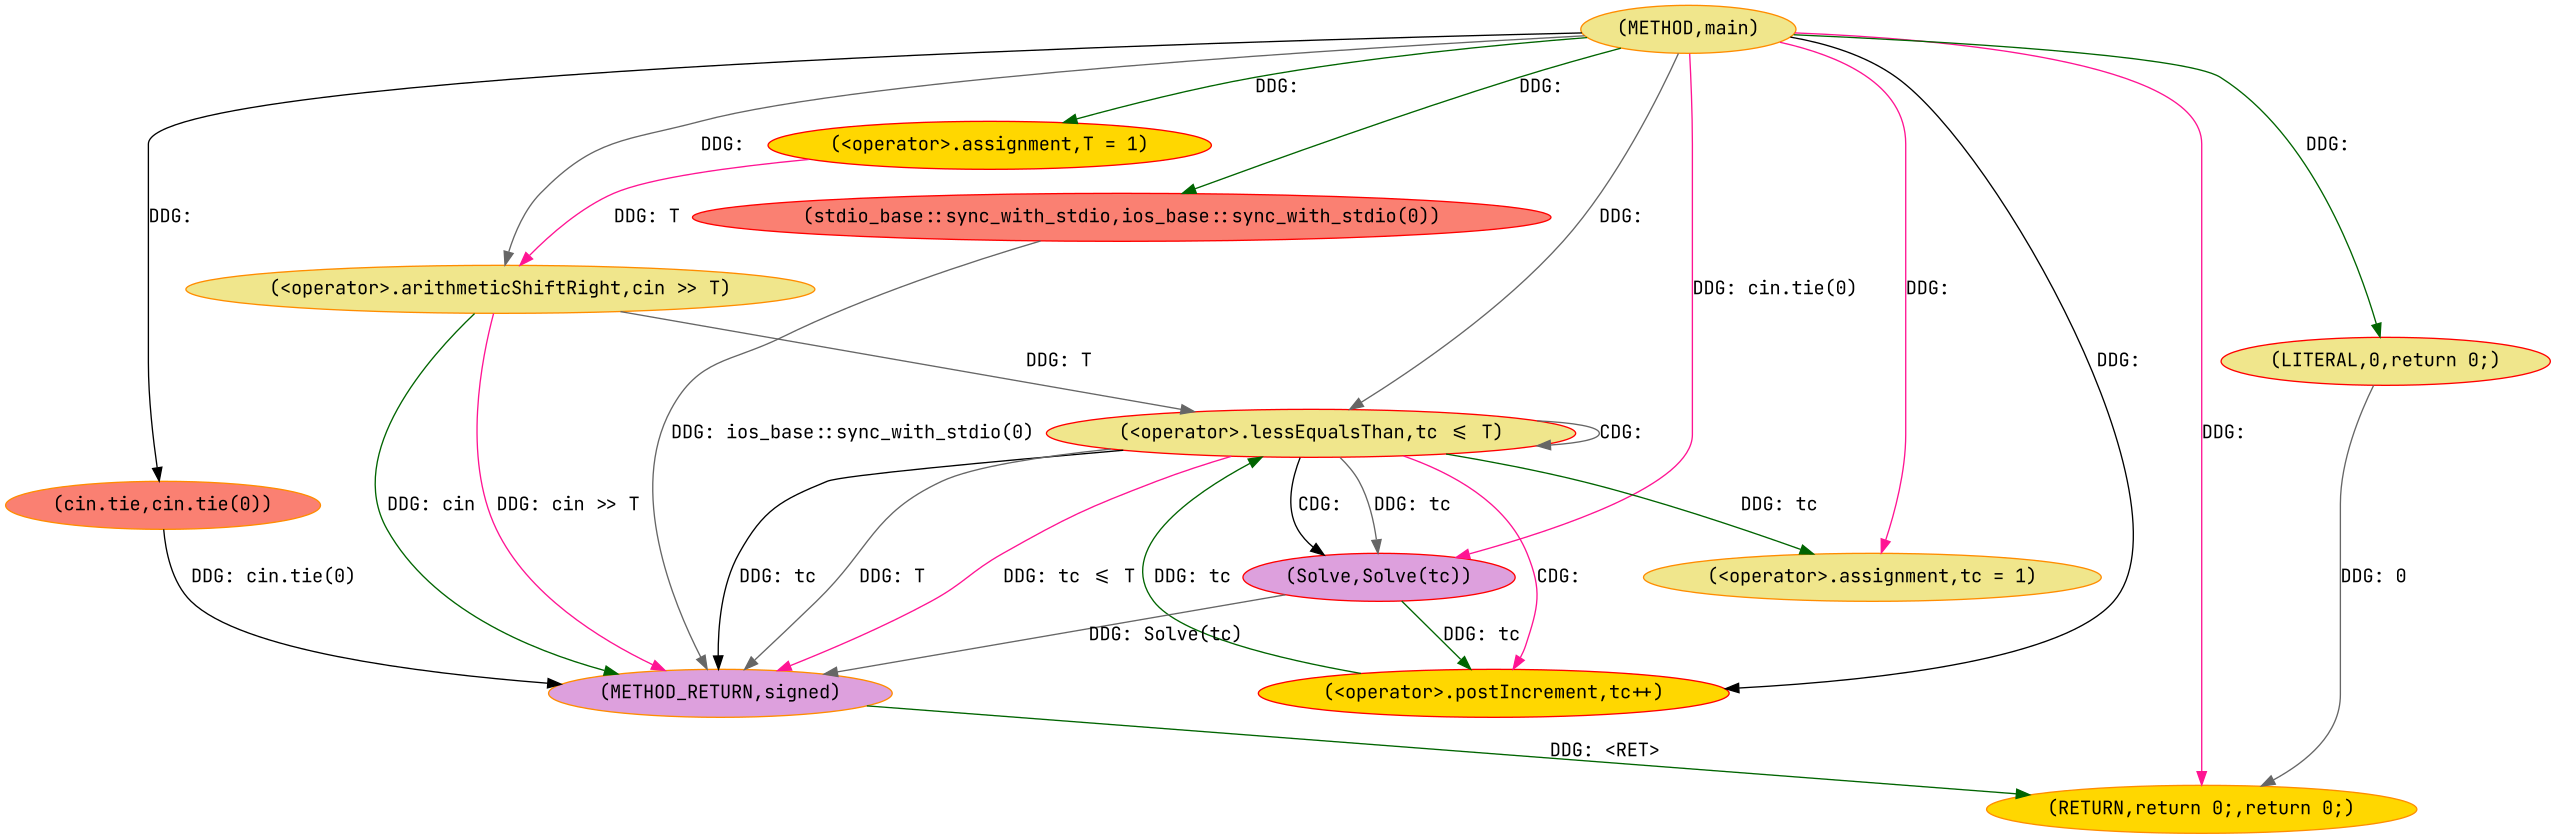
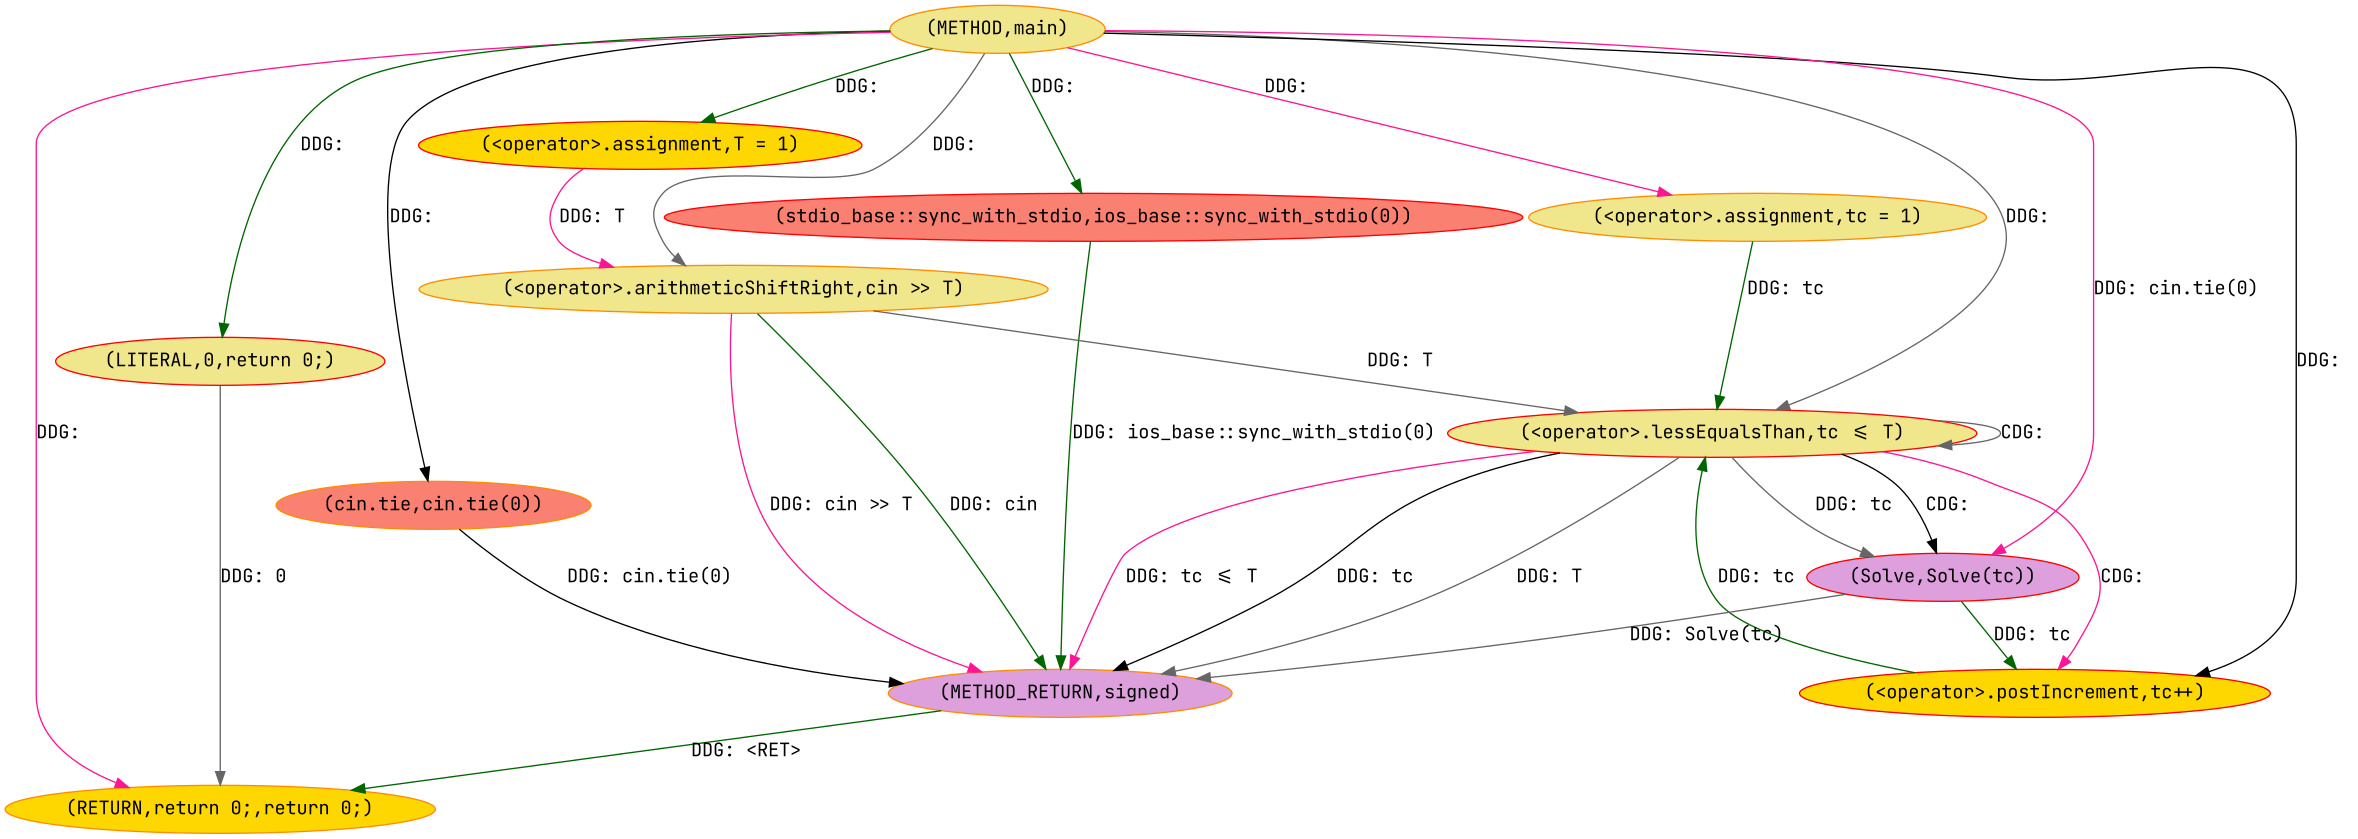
edge "(stdio_base::sync_with_stdio,ios_base::sync_with_stdio(0))" -> "(METHOD_RETURN,signed)": color gray40 -> darkgreen
edge "(<operator>.lessEqualsThan,tc <= T)" -> "(<operator>.assignment,tc = 1)": reversed
